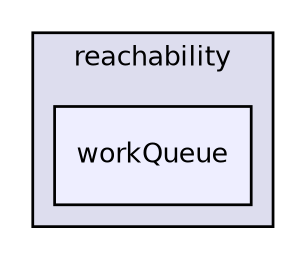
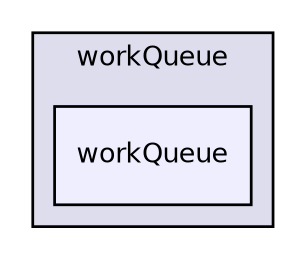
cluster "reachability": label "reachability" -> "workQueue"
